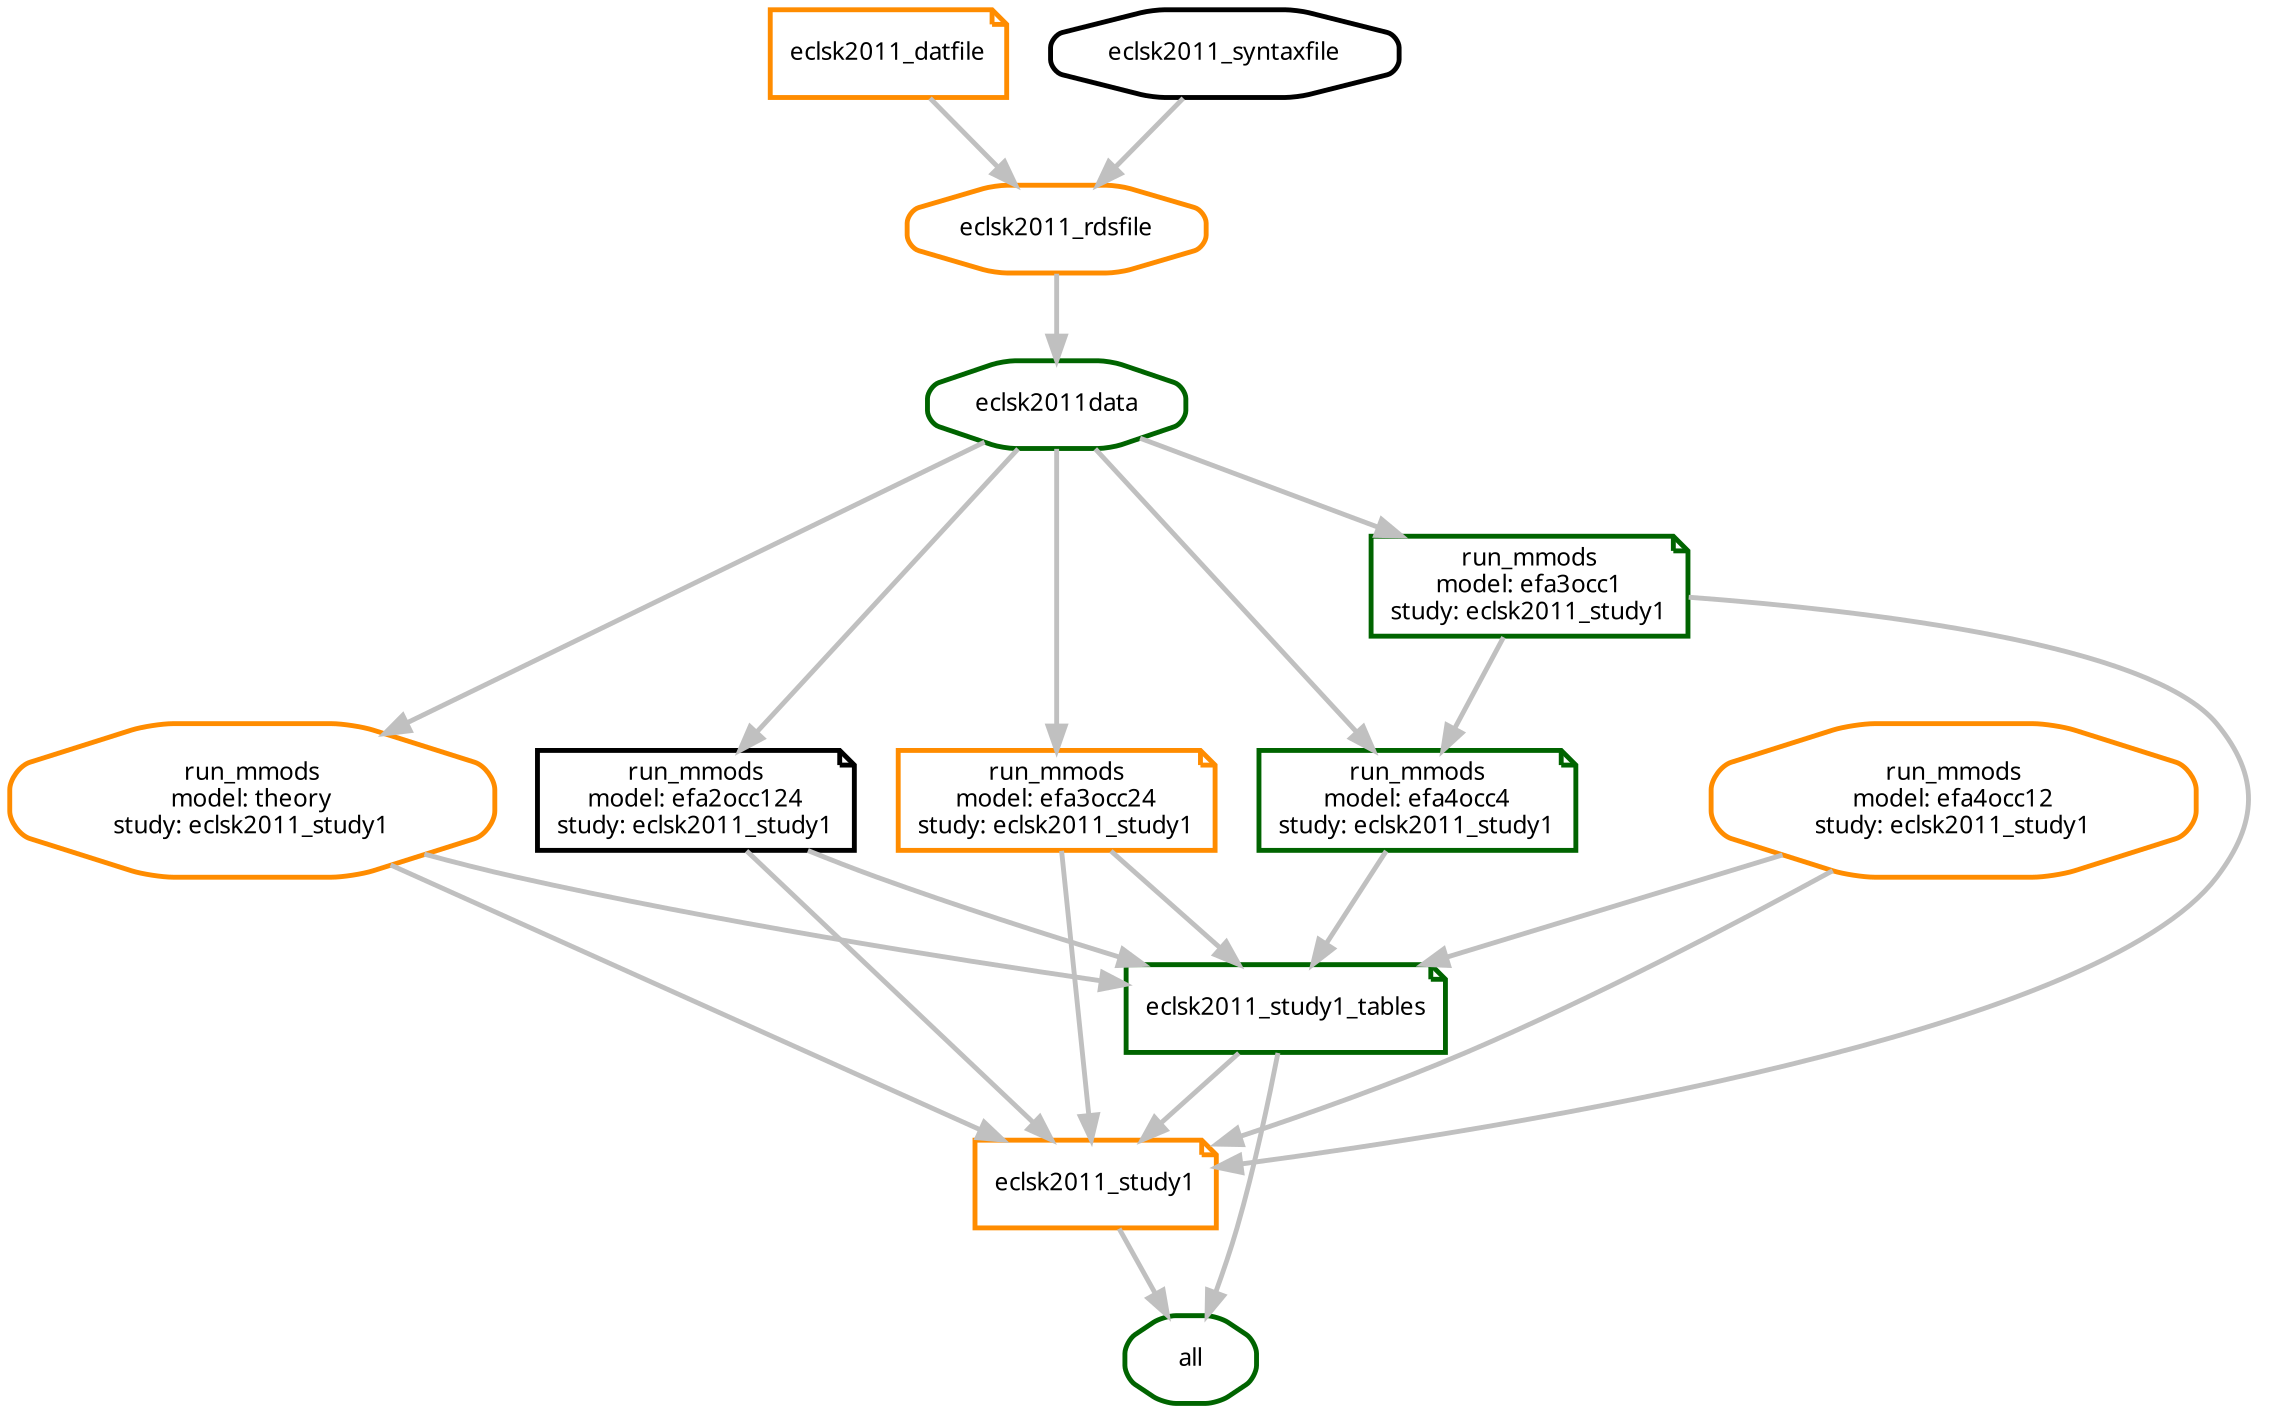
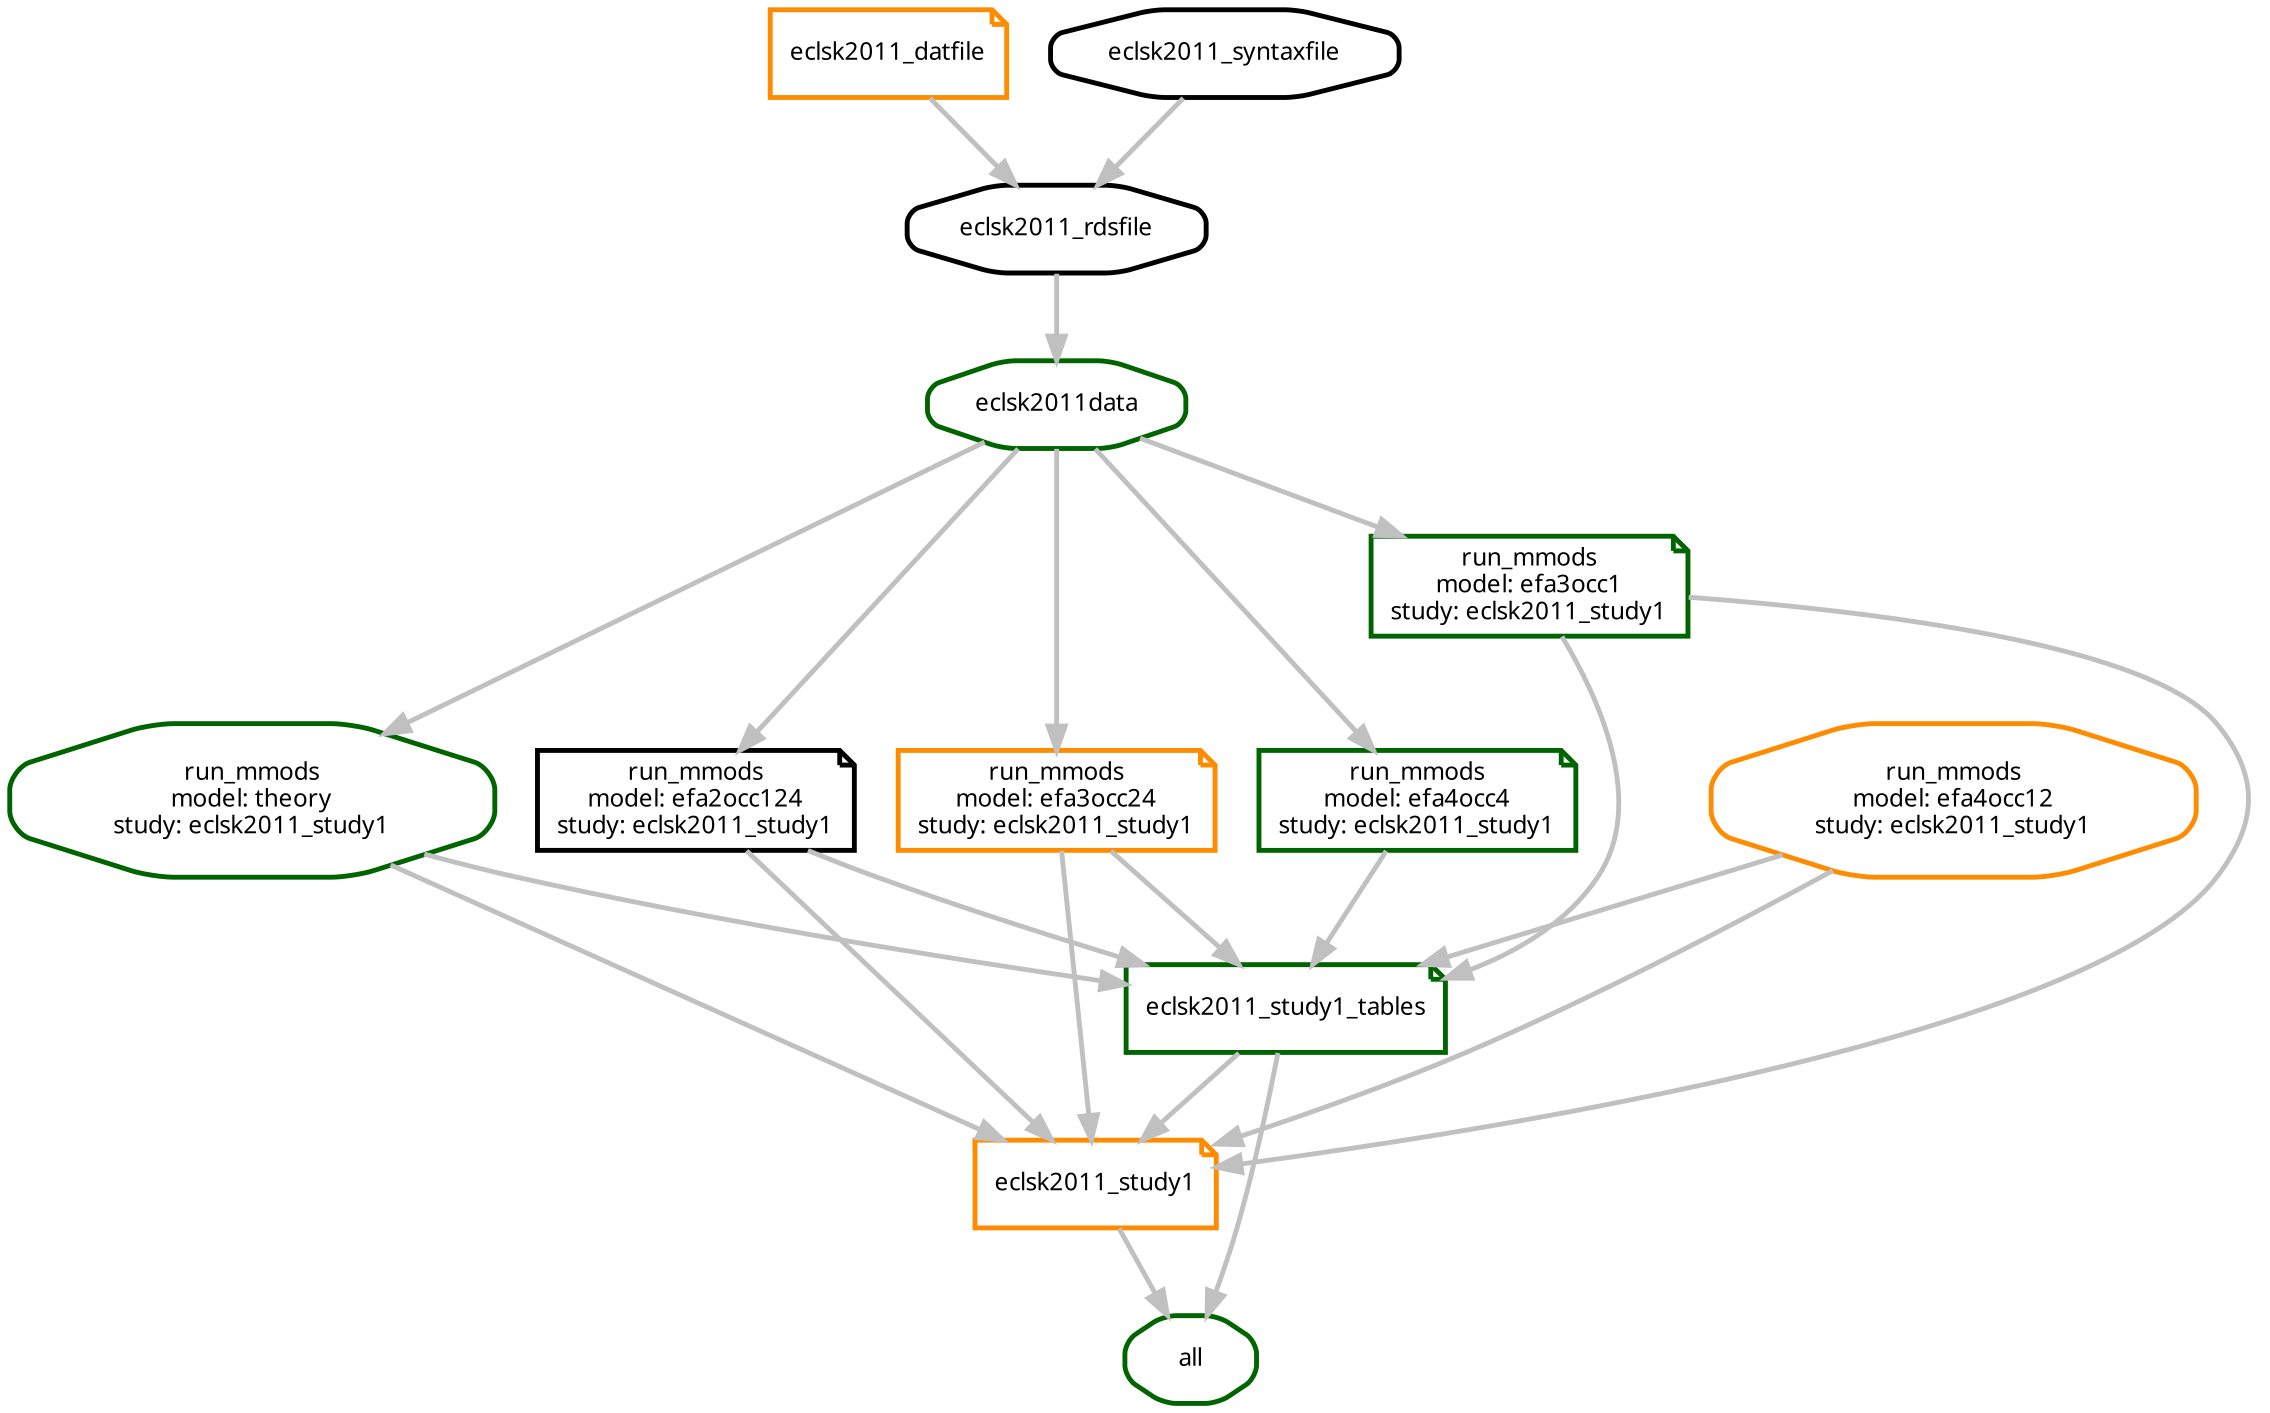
node "eclsk2011_rdsfile": color darkorange -> black
edge "run_mmods model: efa3occ1 study: eclsk2011_study1" -> "run_mmods model: efa4occ4 study: eclsk2011_study1": now "run_mmods model: efa3occ1 study: eclsk2011_study1" -> "eclsk2011_study1_tables"
node "run_mmods model: theory study: eclsk2011_study1": color darkorange -> darkgreen
